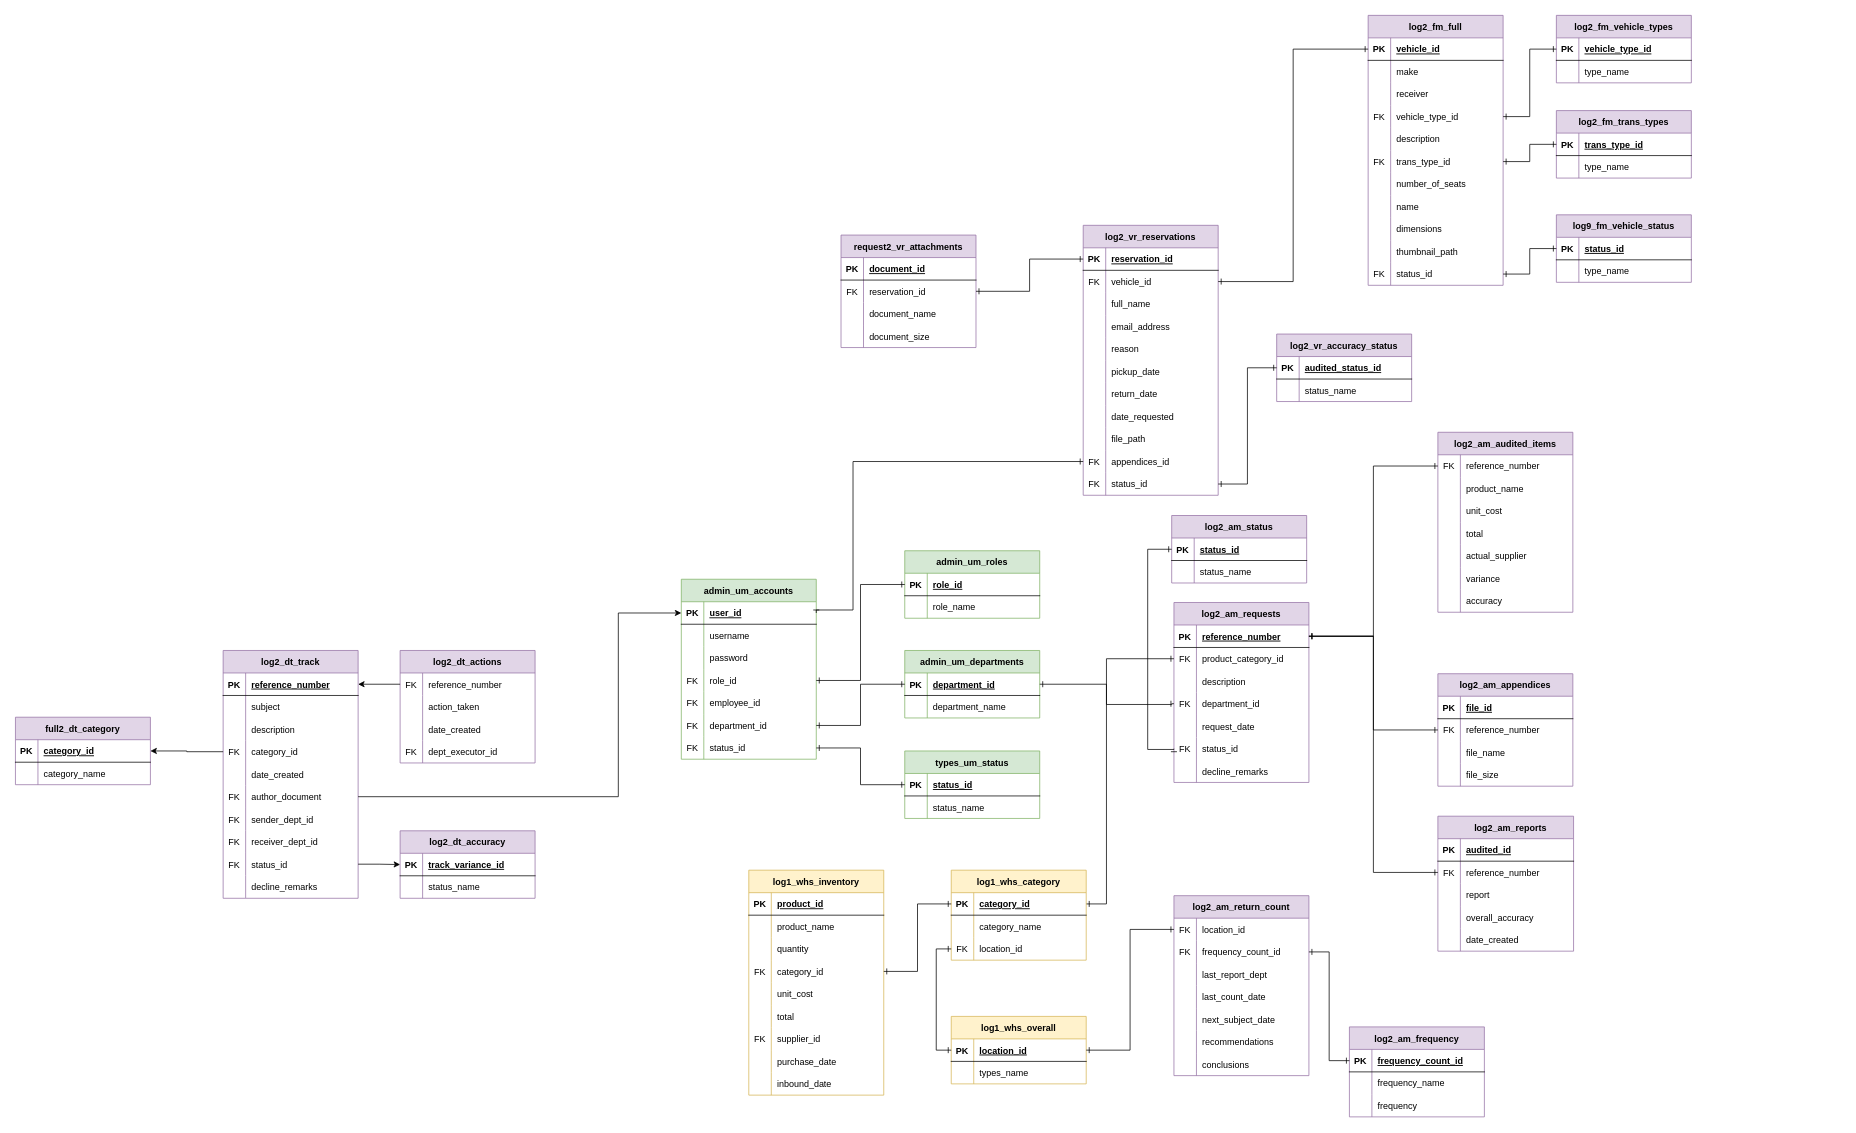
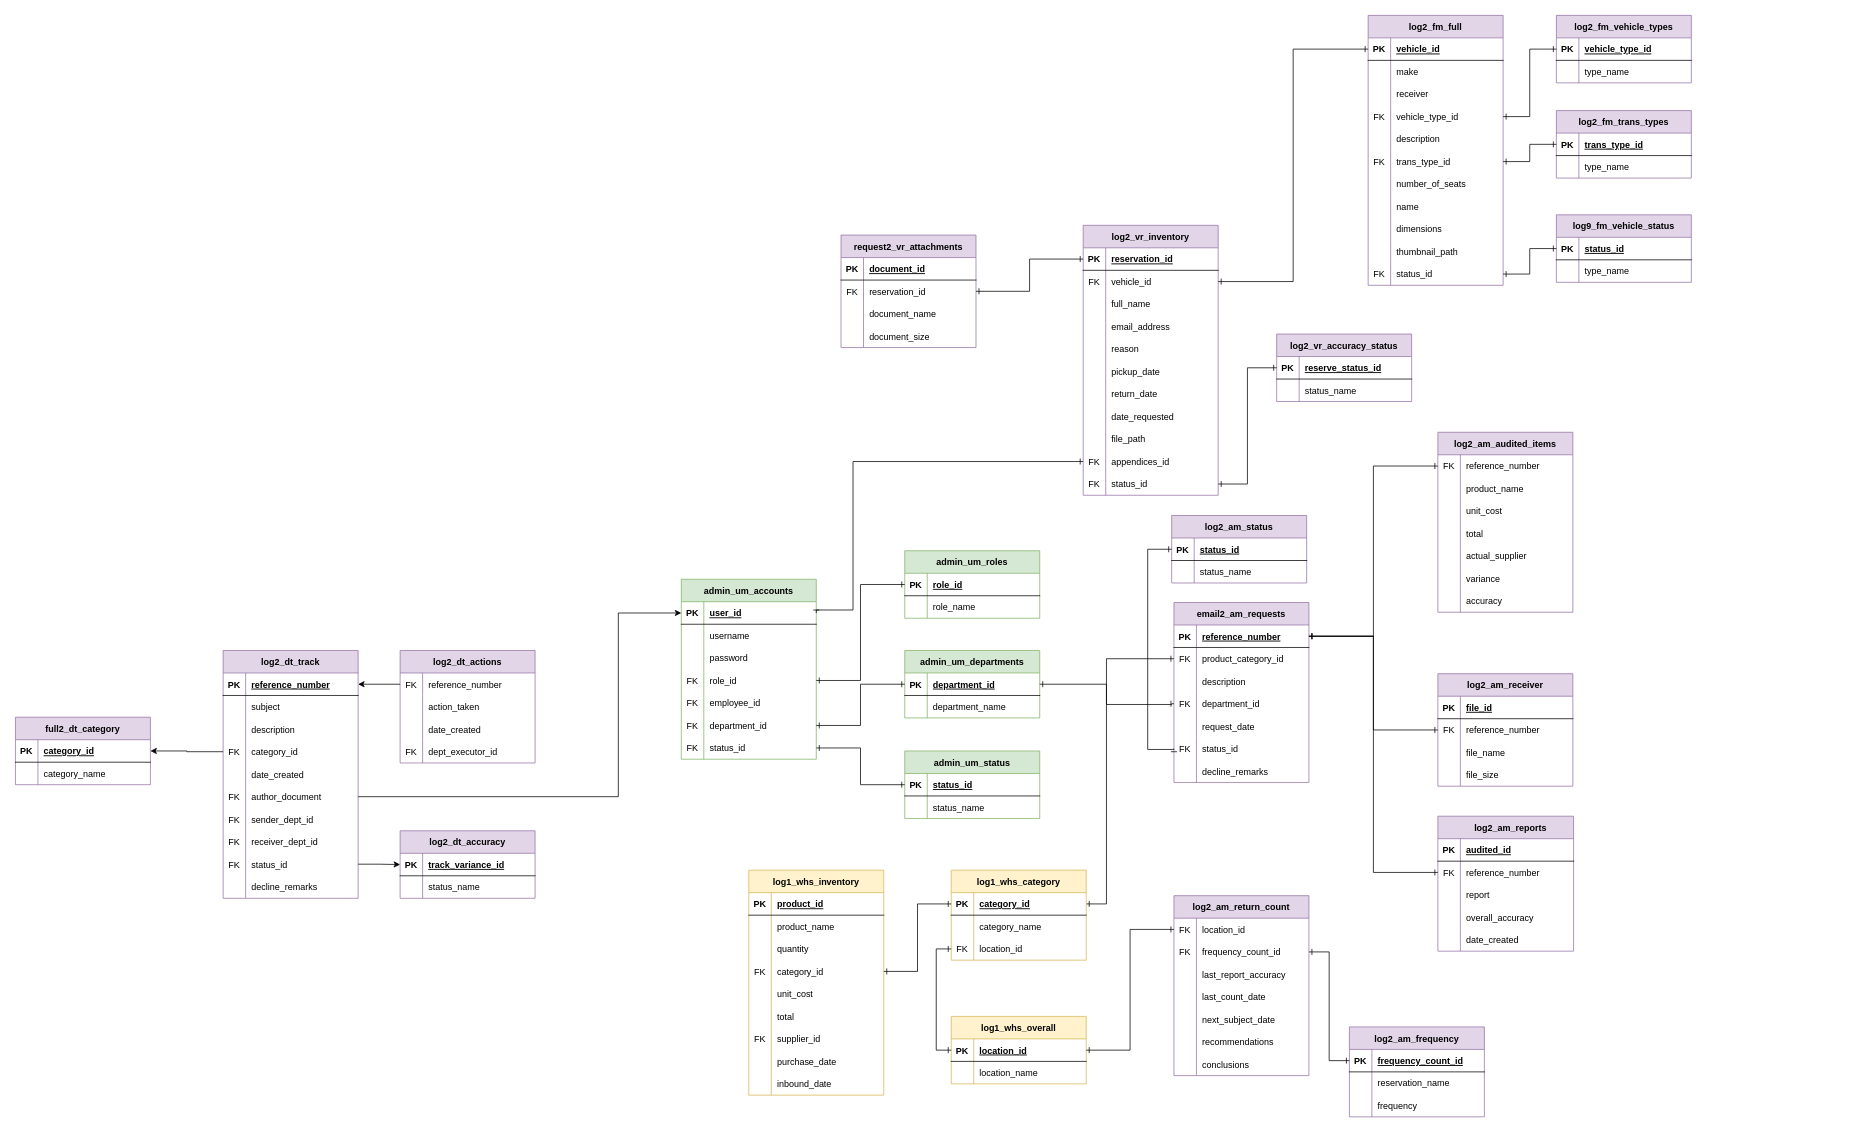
node "log2_vr_reservations": label "log2_vr_reservations" -> "log2_vr_inventory"
node "audited_status_id": label "audited_status_id" -> "reserve_status_id"
node "log2_am_requests": label "log2_am_requests" -> "email2_am_requests"
node "log2_am_appendices": label "log2_am_appendices" -> "log2_am_receiver"
node "types_um_status": label "types_um_status" -> "admin_um_status"
node "last_report_dept": label "last_report_dept" -> "last_report_accuracy"
node "types_name": label "types_name" -> "location_name"
node "frequency_name": label "frequency_name" -> "reservation_name"
